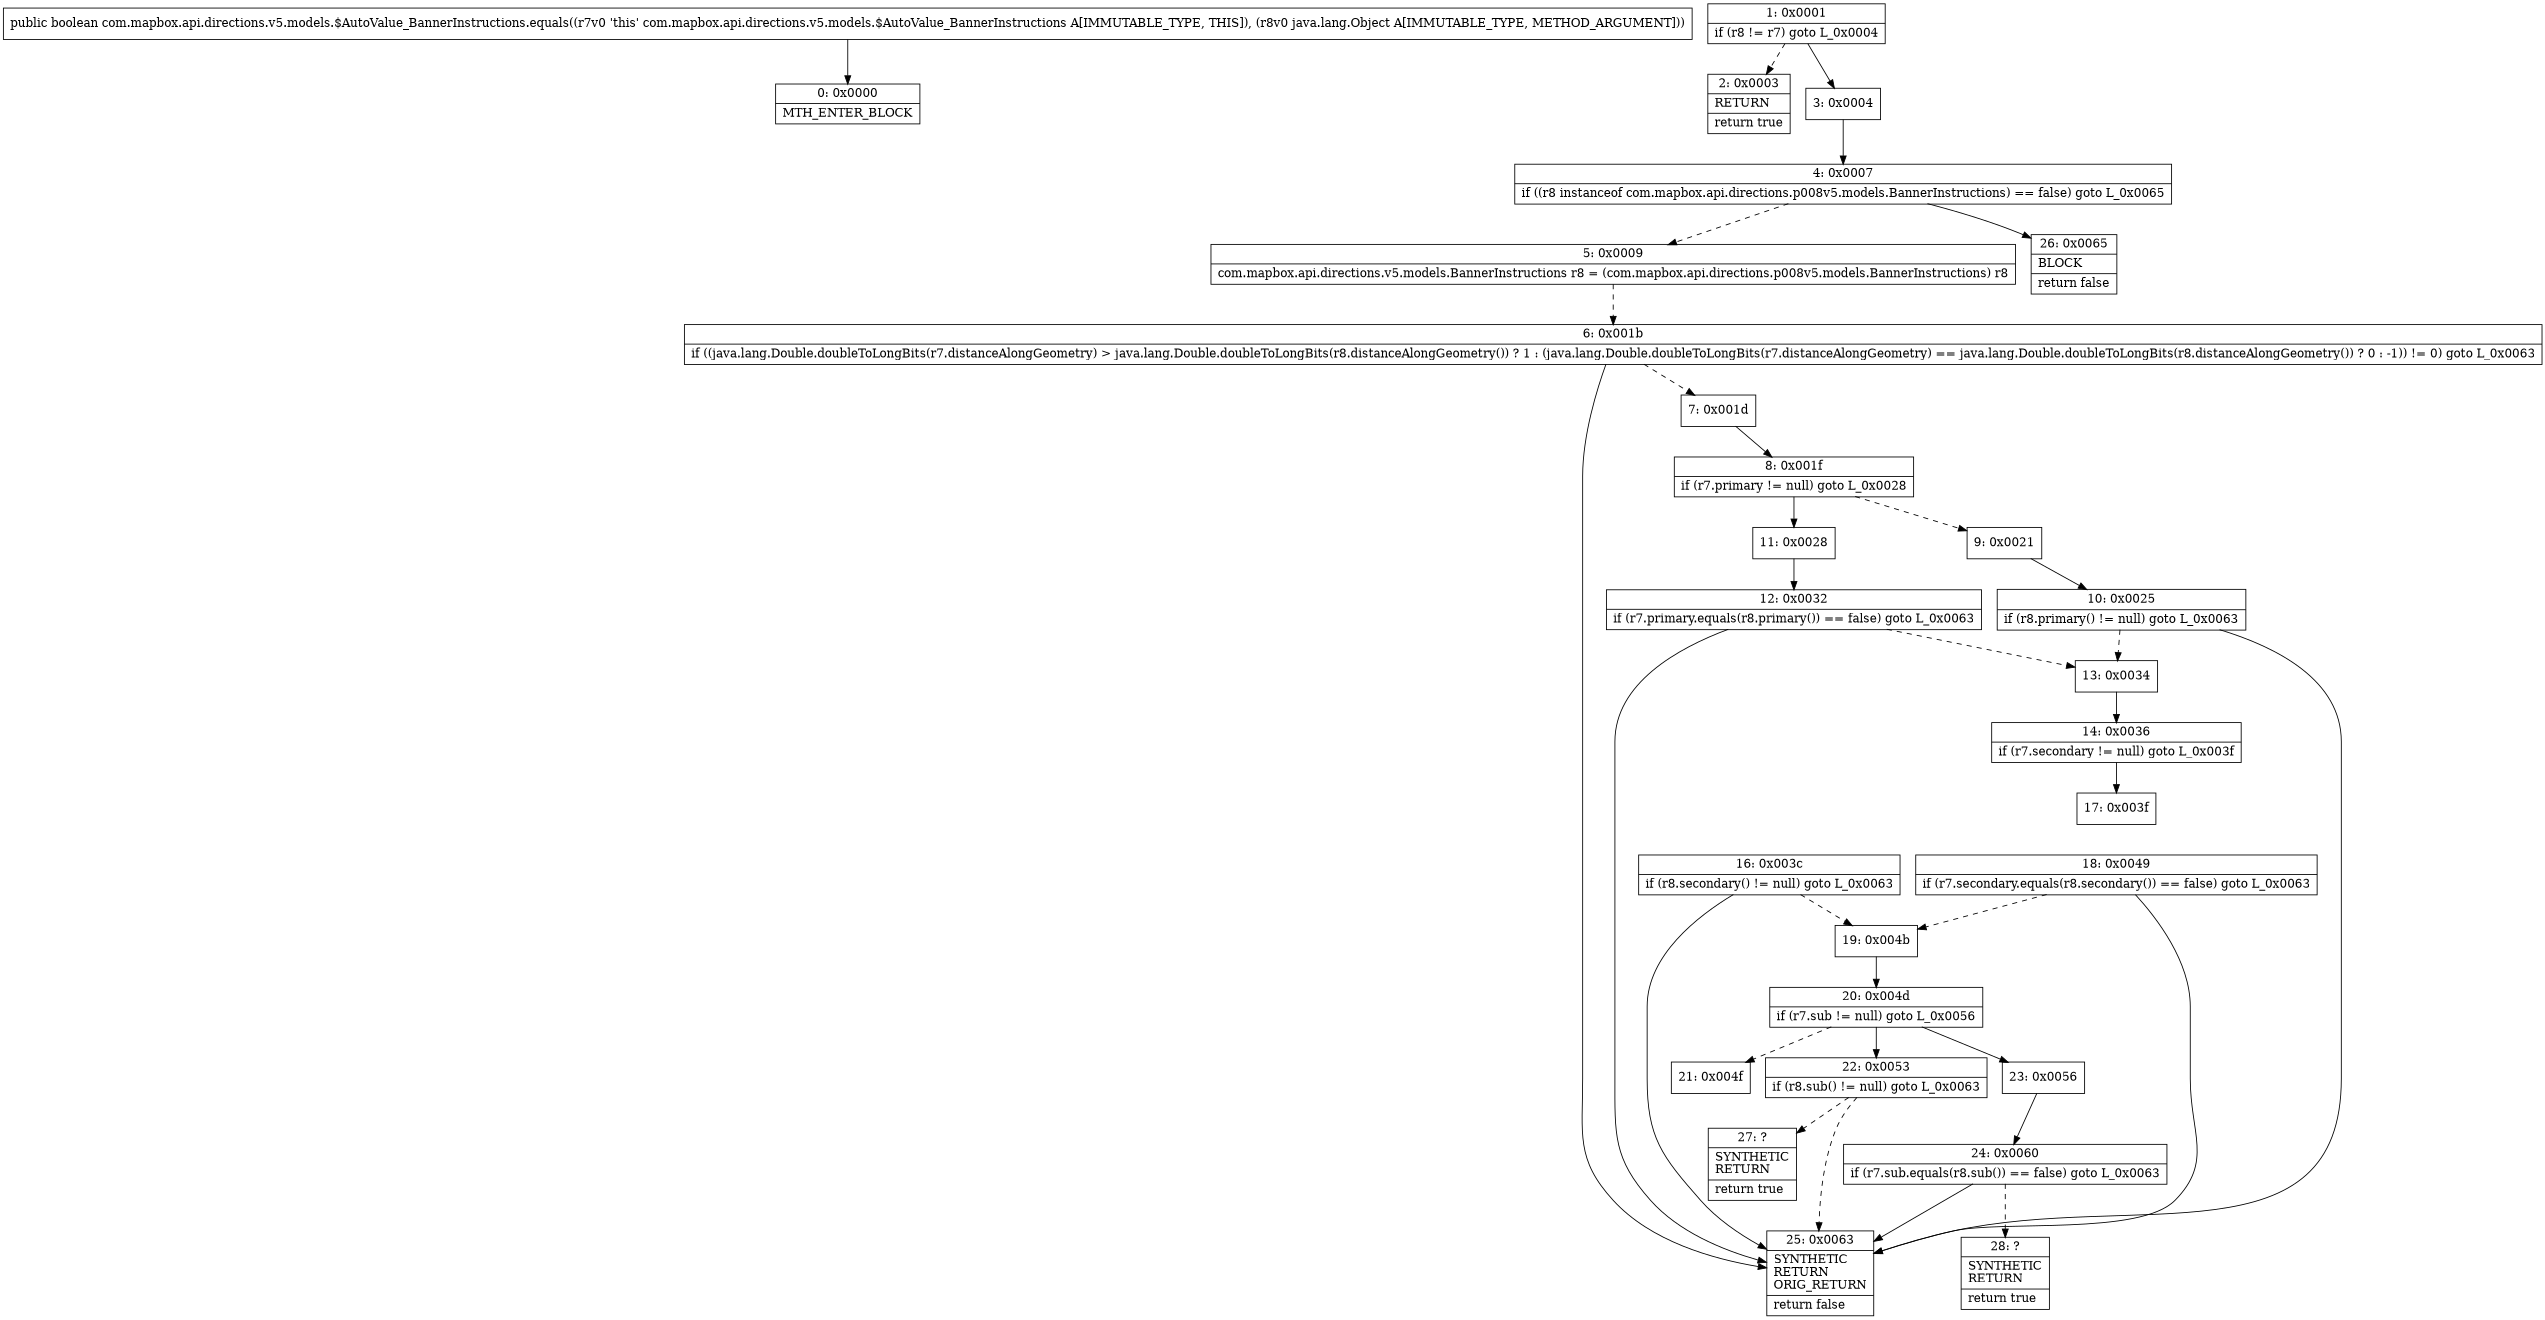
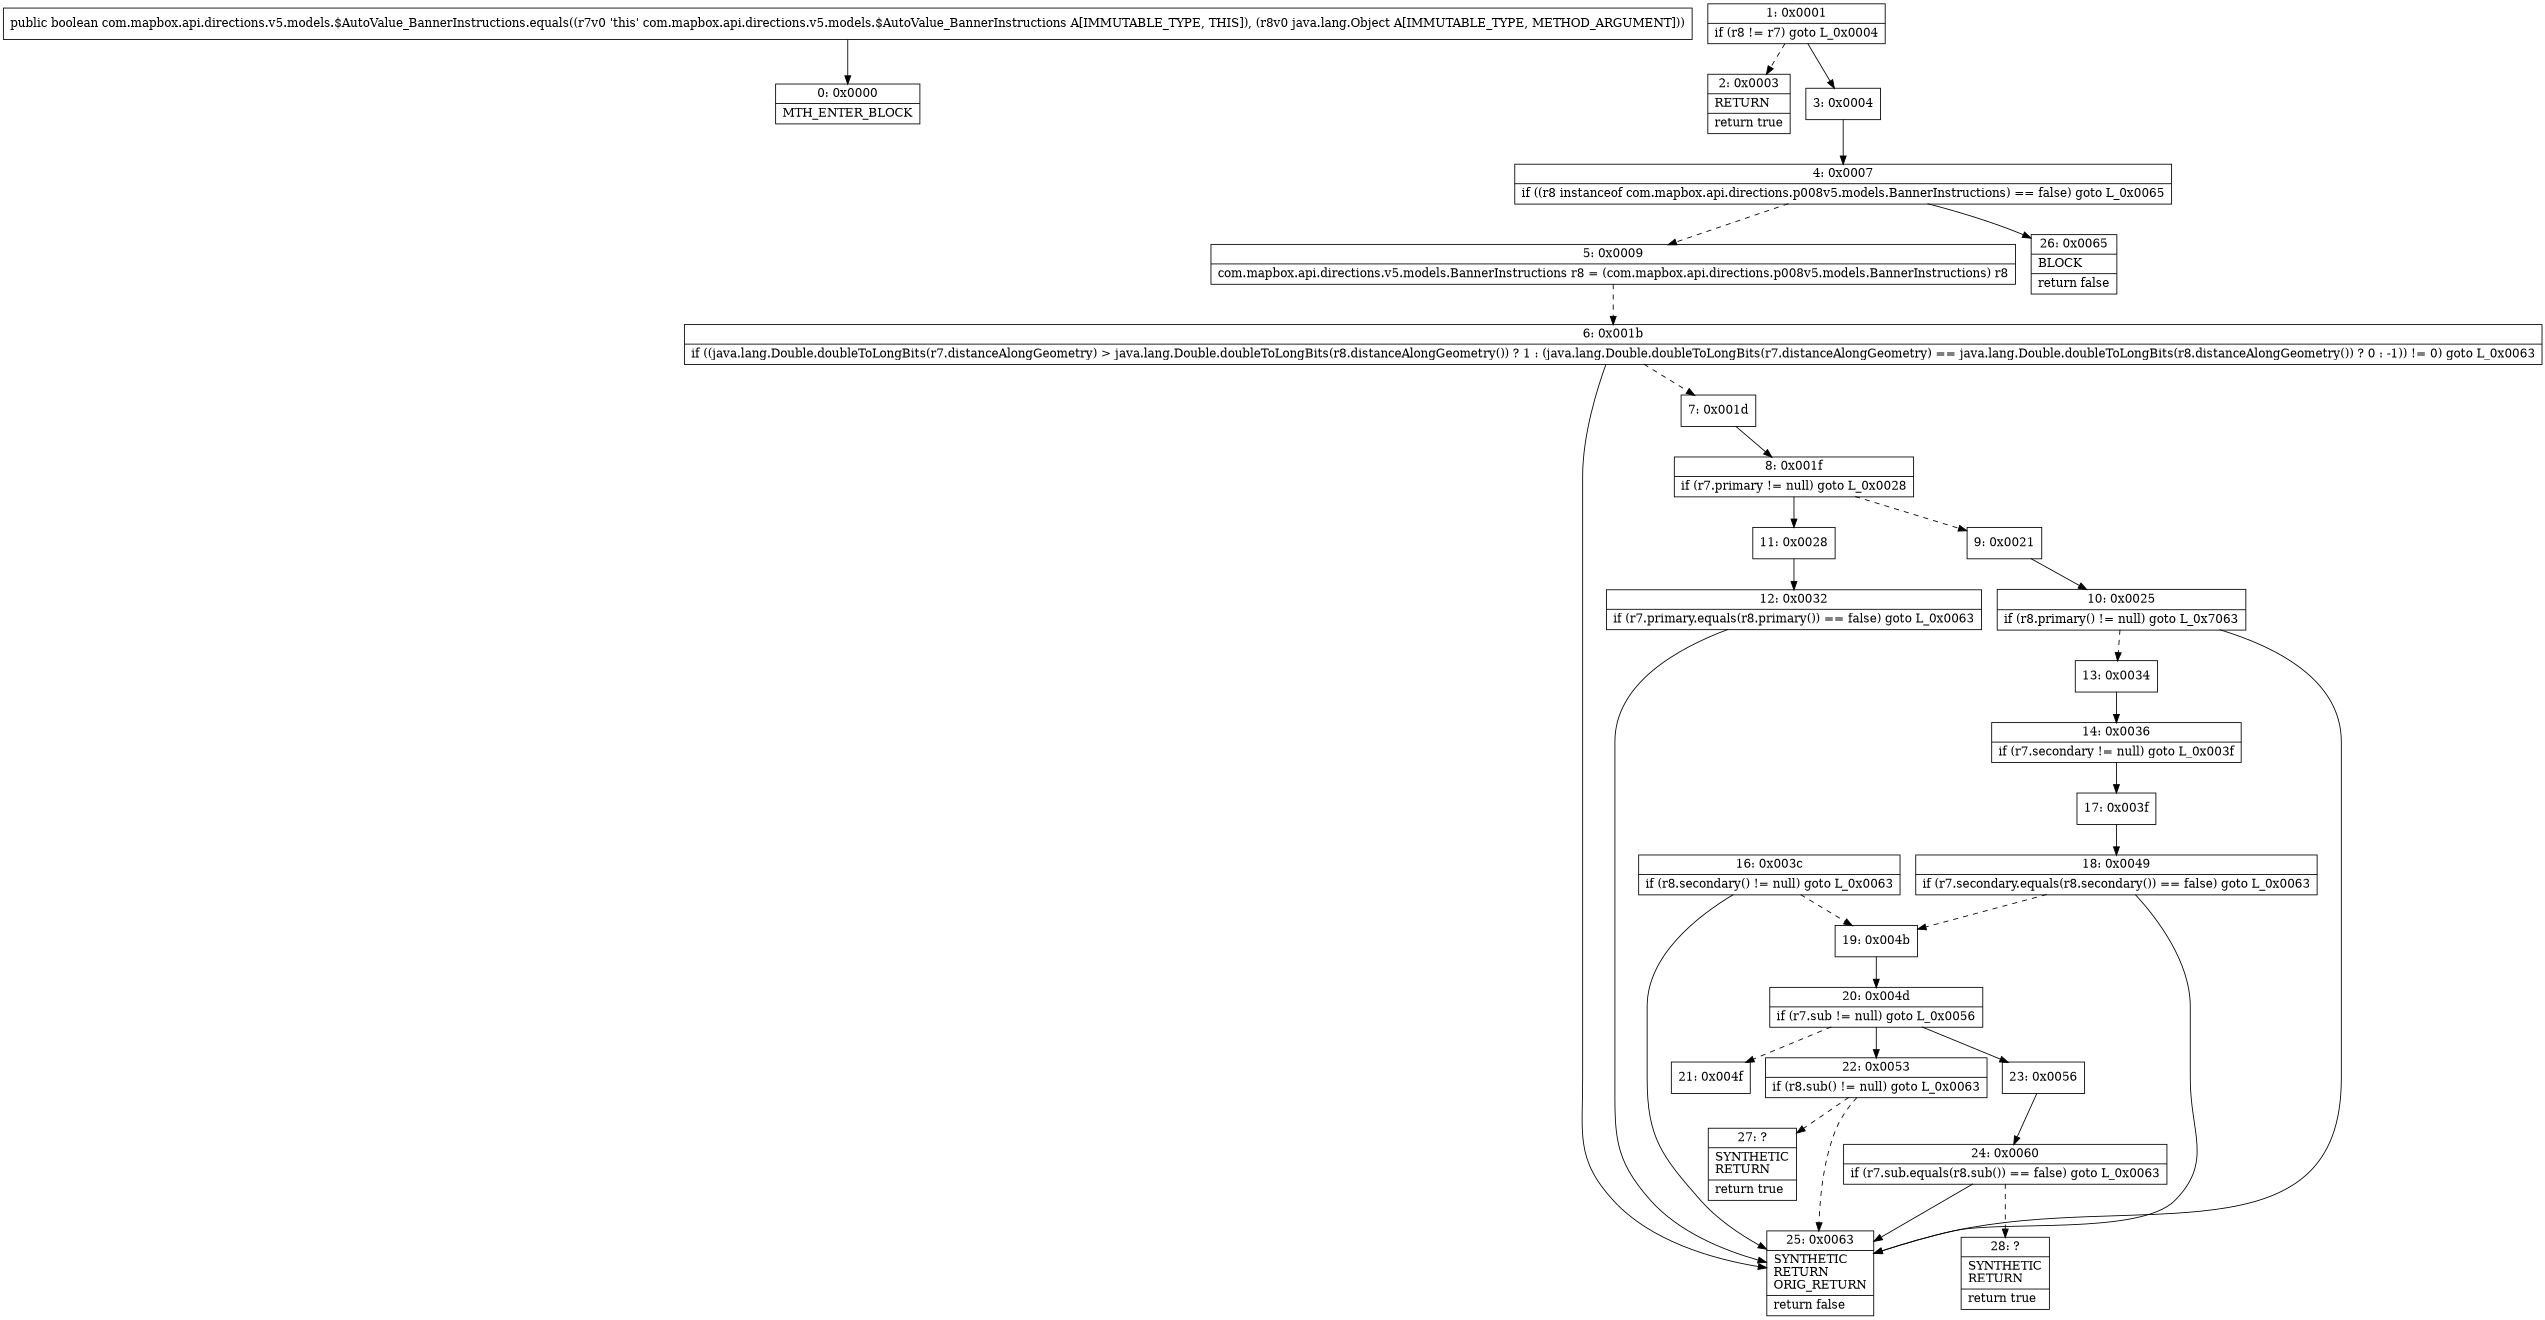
node "10: 0x0025": text "if (r8.primary() != null) goto L_0x0063" -> "if (r8.primary() != null) goto L_0x7063"
edge "12: 0x0032" -> "13: 0x0034": removed
edge "17: 0x003f" -> "18: 0x0049": added
